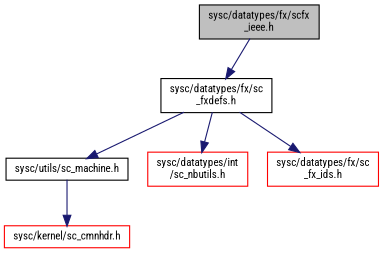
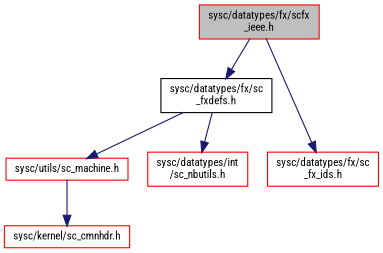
node "sysc/datatypes/fx/scfx _ieee.h": color black -> red
edge "sysc/datatypes/fx/sc _fxdefs.h" -> "sysc/datatypes/fx/sc _fx_ids.h": now "sysc/datatypes/fx/scfx _ieee.h" -> "sysc/datatypes/fx/sc _fx_ids.h"
node "sysc/utils/sc_machine.h": color black -> red
